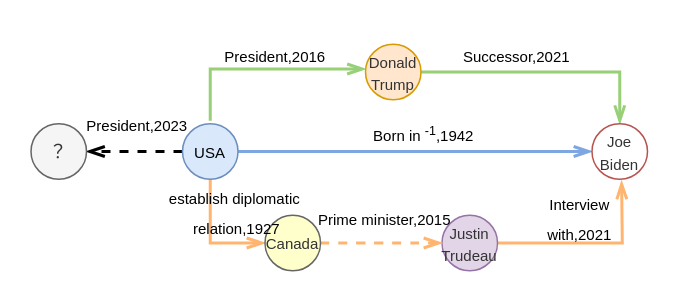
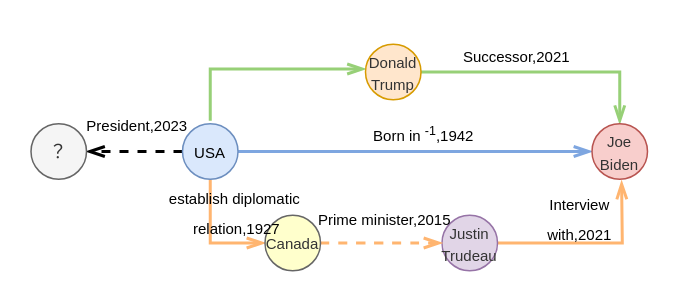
node "President,2016": removed
node "Joe Biden": fillcolor #ffffff -> #f8cecc
